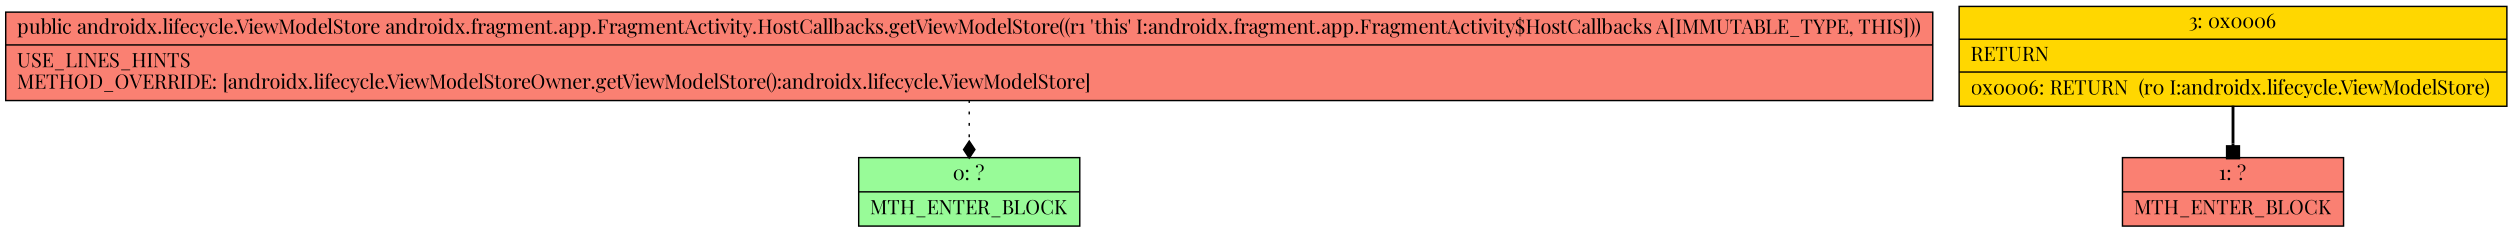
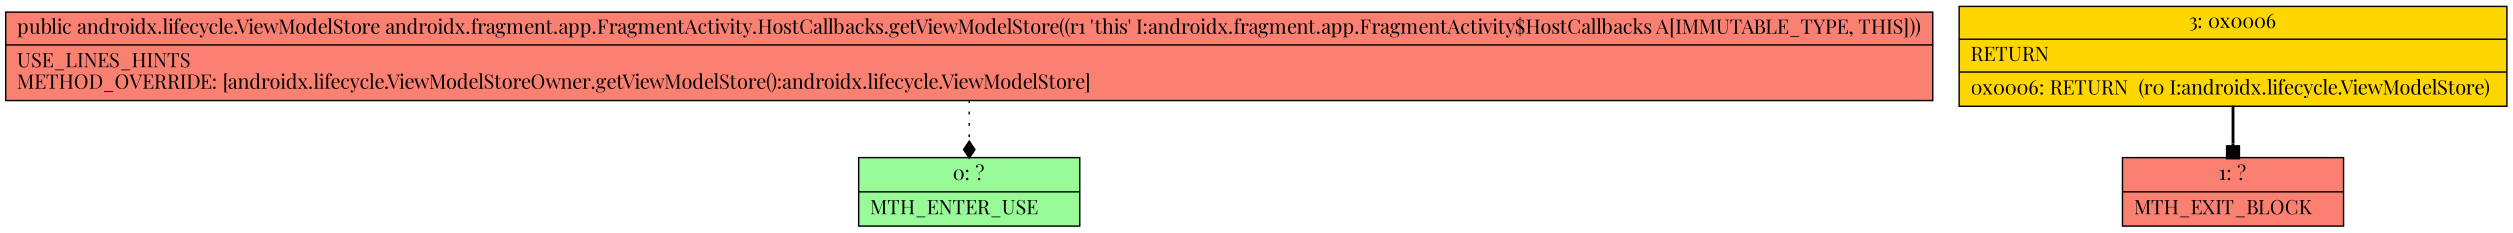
node "0: ?": text "MTH_ENTER_BLOCK" -> "MTH_ENTER_USE"
node "1: ?": text "MTH_ENTER_BLOCK" -> "MTH_EXIT_BLOCK"
